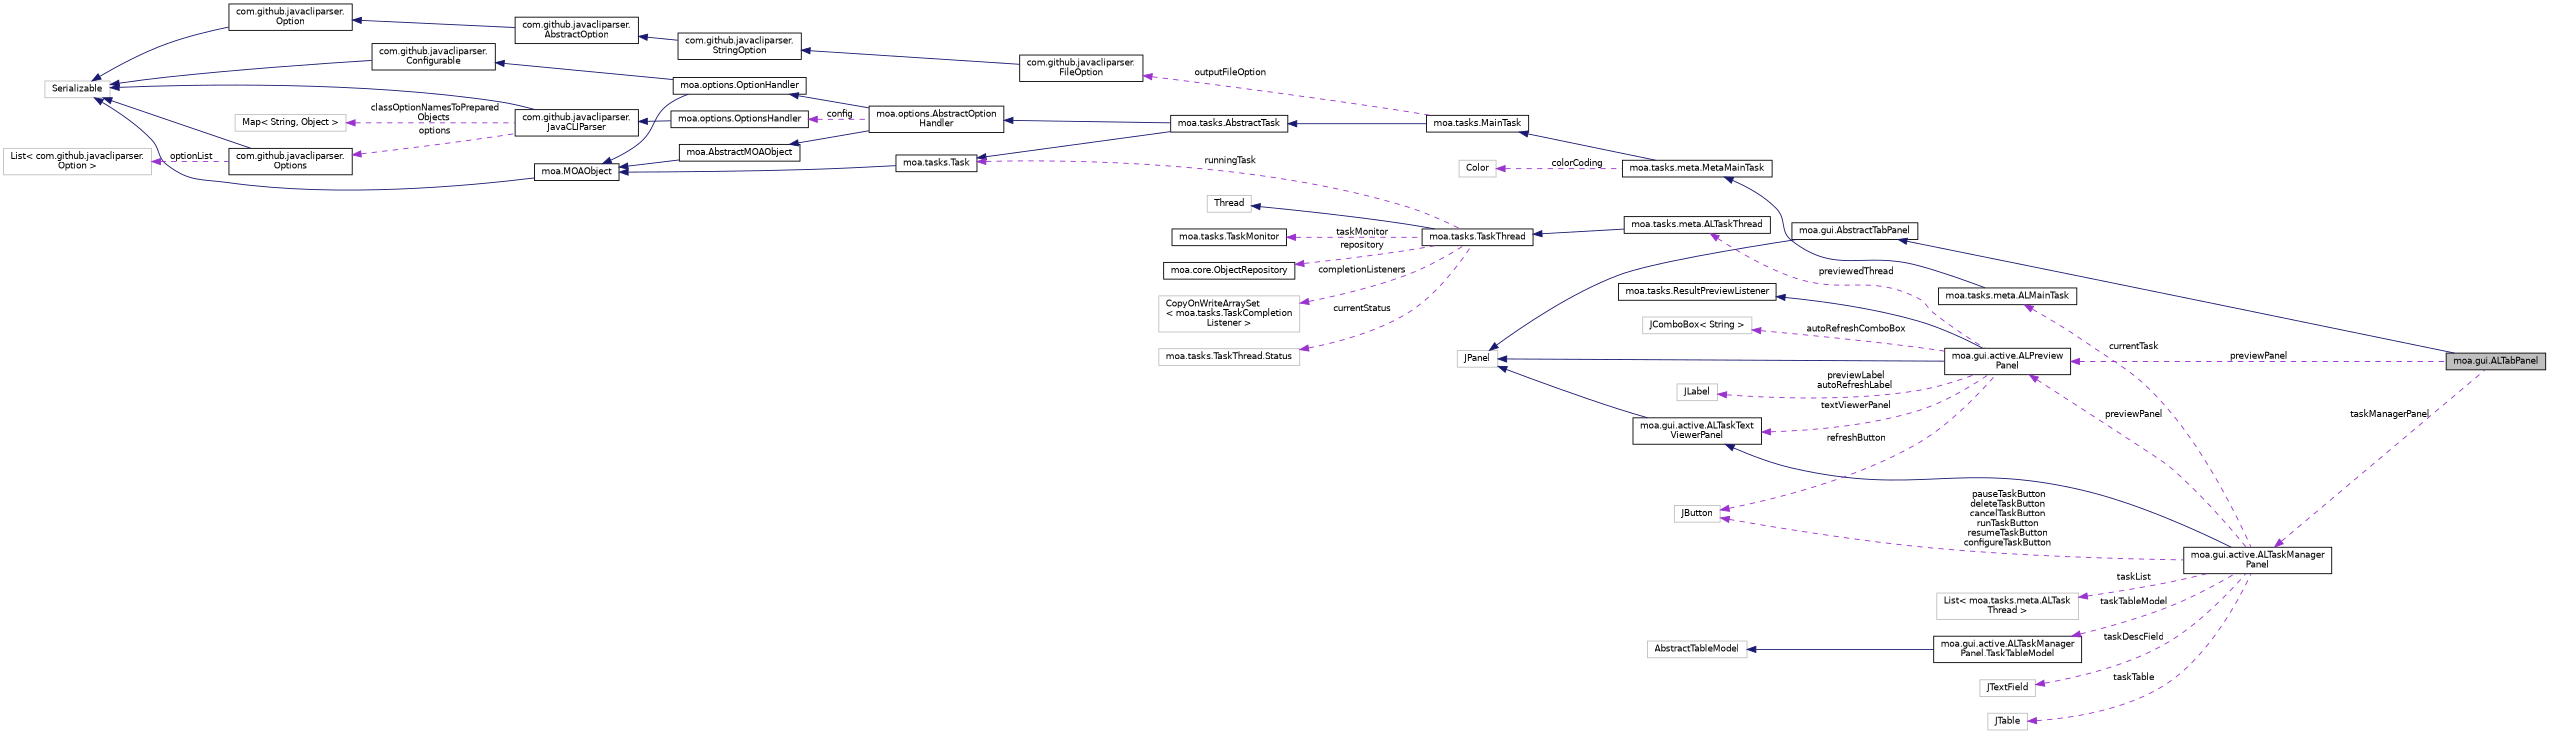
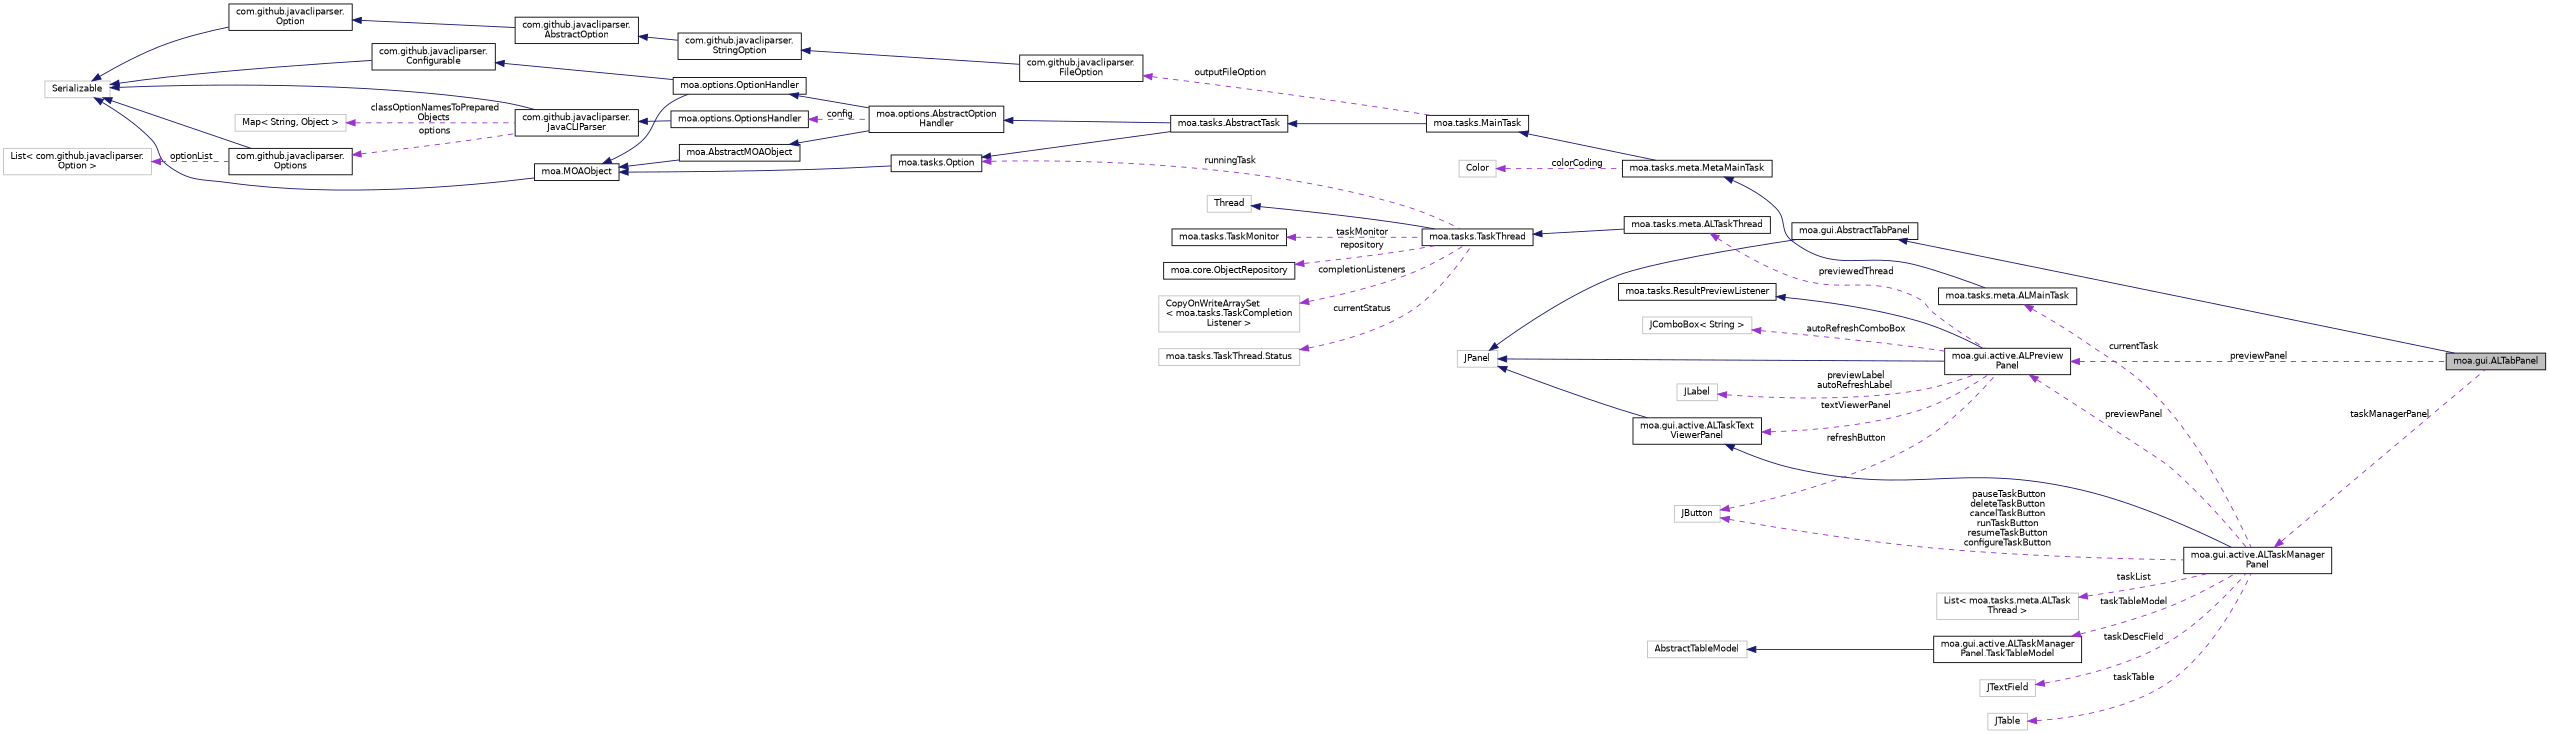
node "moa.tasks.Task": label "moa.tasks.Task" -> "moa.tasks.Option"
